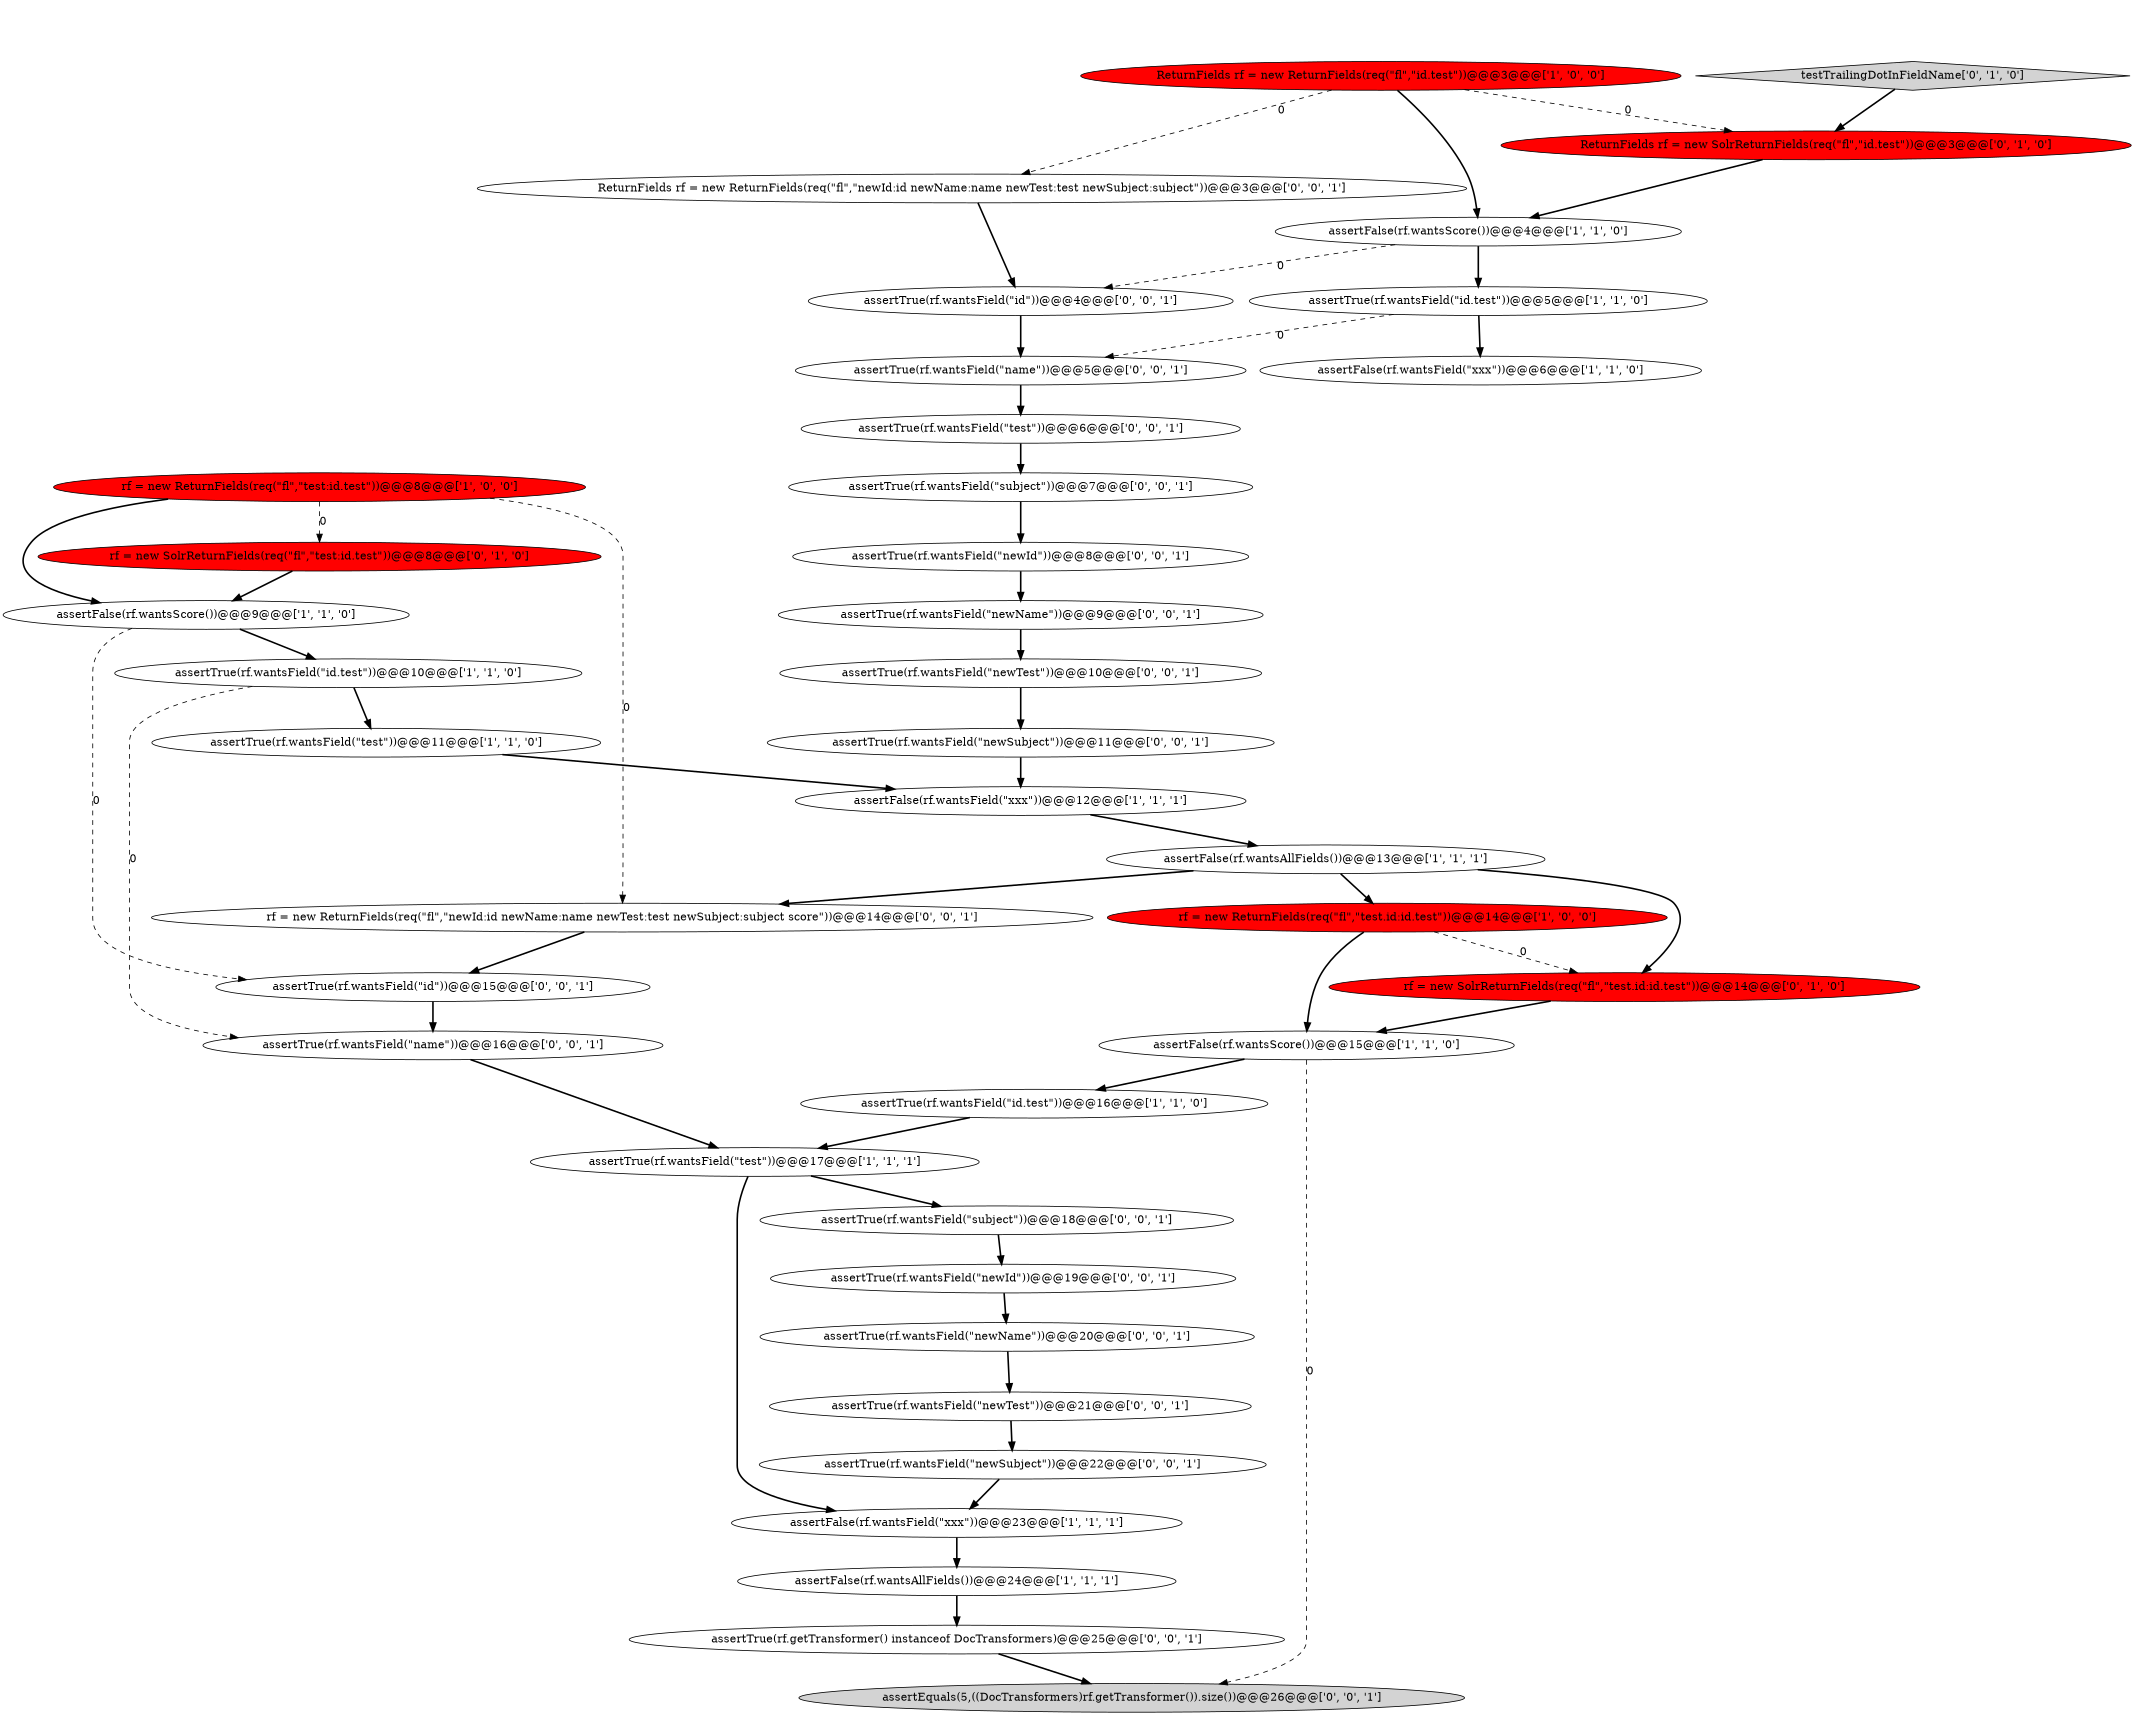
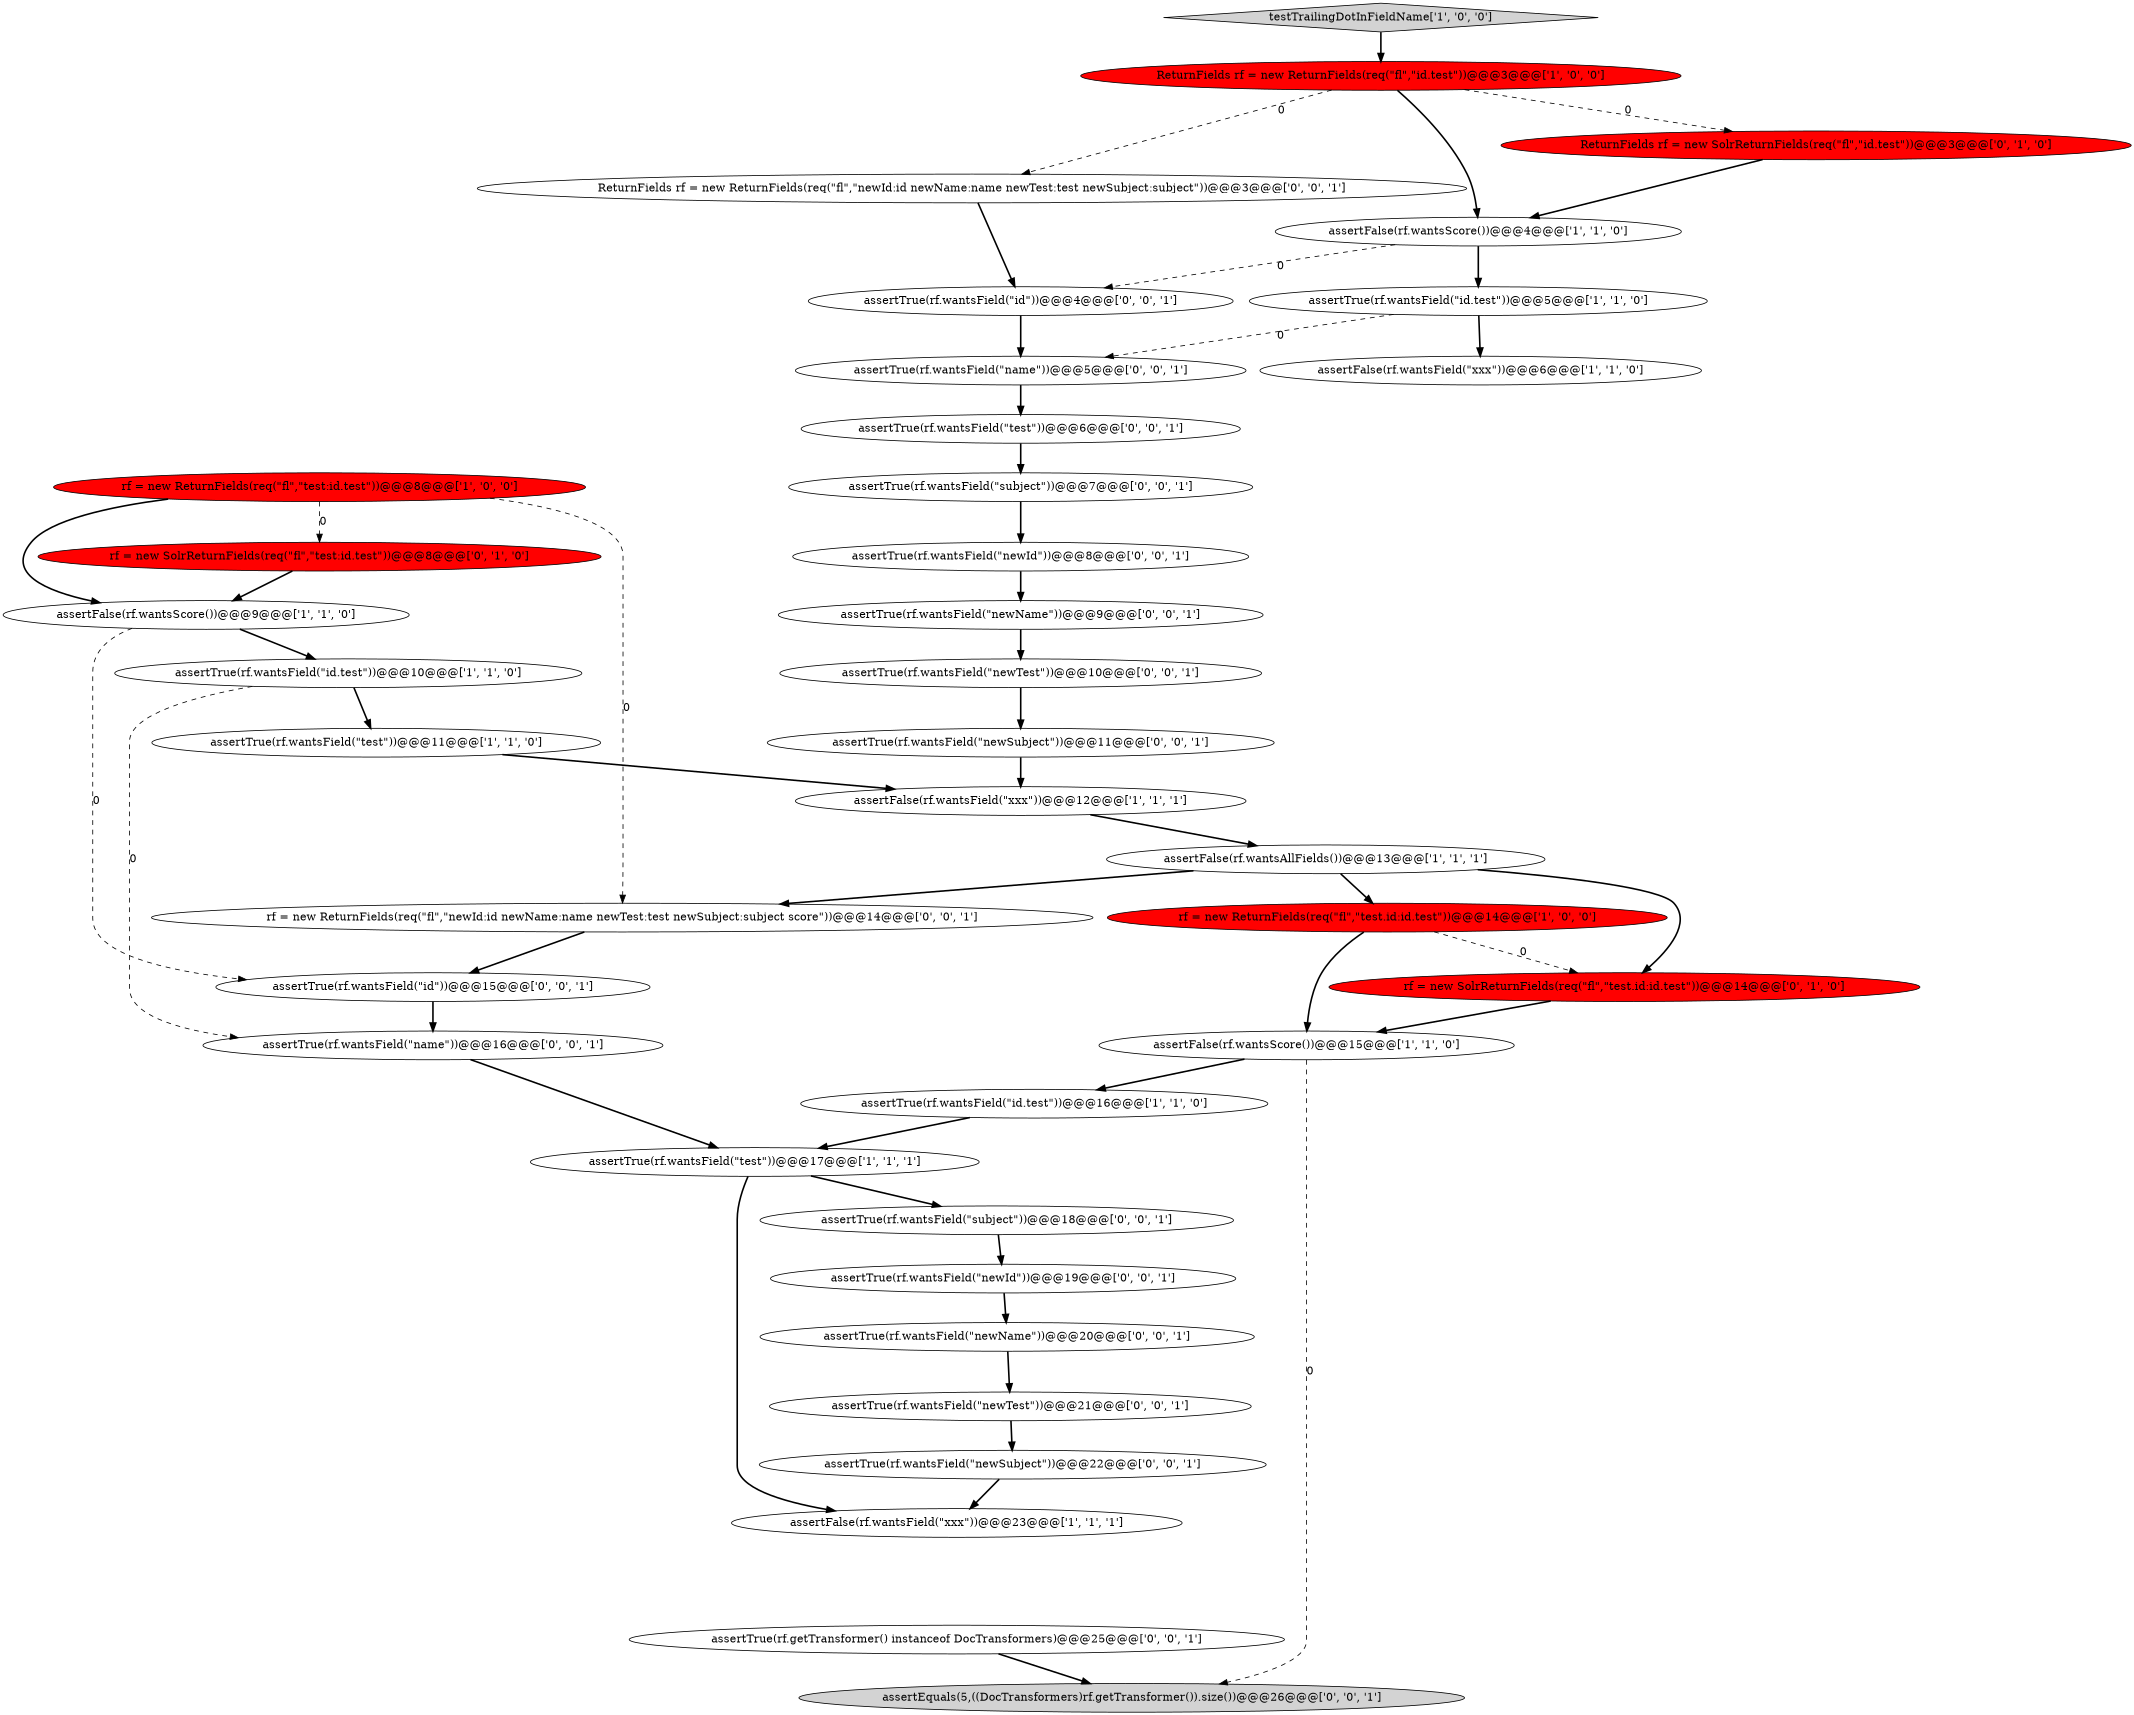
node "testTrailingDotInFieldName['1', '0', '0']": added
node "testTrailingDotInFieldName['0', '1', '0']": removed
node "assertFalse(rf.wantsAllFields())@@@24@@@['1', '1', '1']": removed
